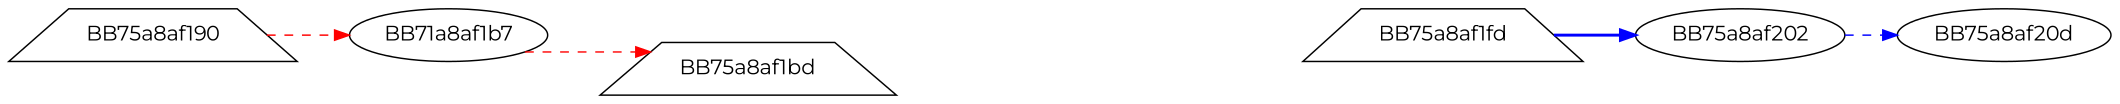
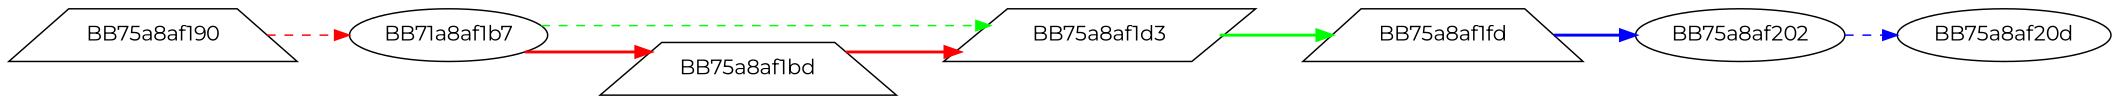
node "BB75a8af1d3": added
edge "BB71a8af1b7" -> "BB75a8af1bd": style dashed -> bold
